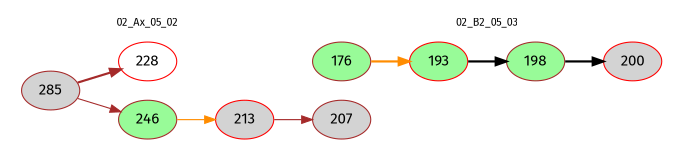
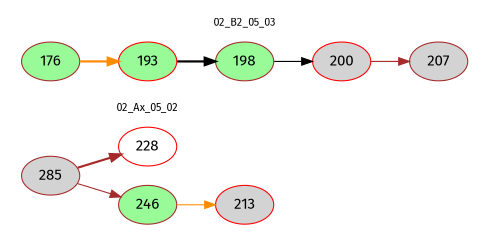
edge "198" -> "200": style bold -> solid
edge "213" -> "207": now "200" -> "207"
